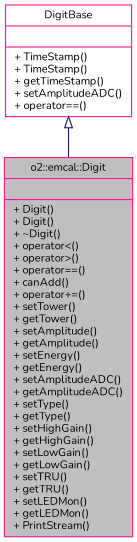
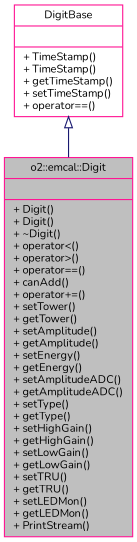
node "DigitBase": text "+ setAmplitudeADC()" -> "+ setTimeStamp()"
